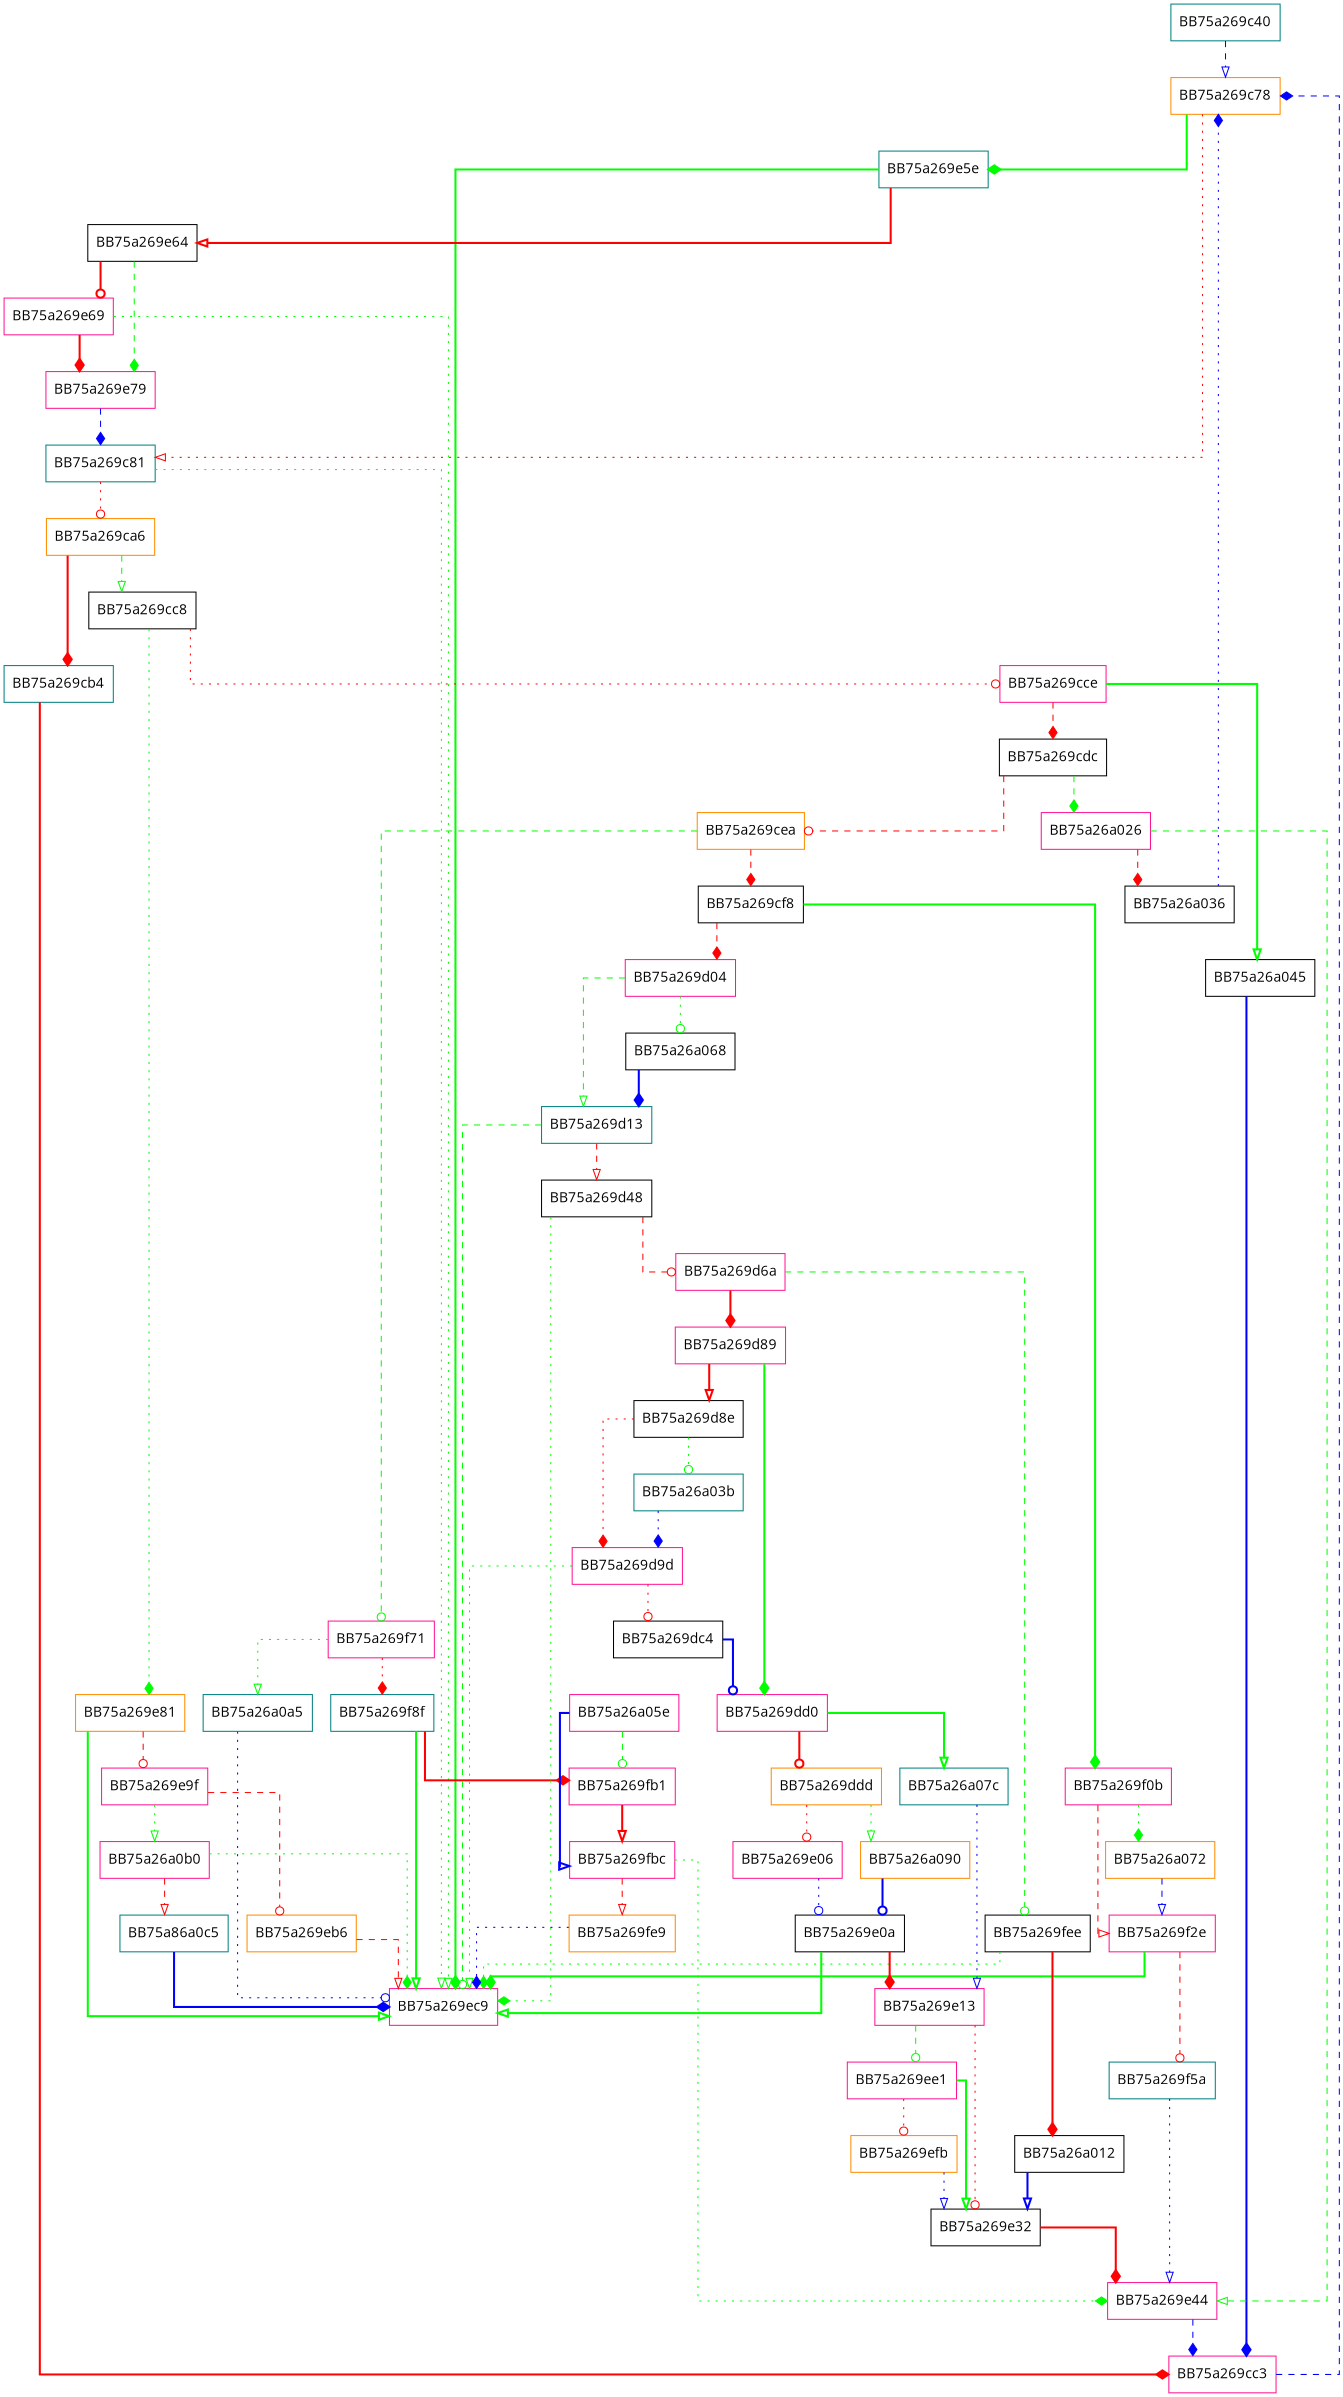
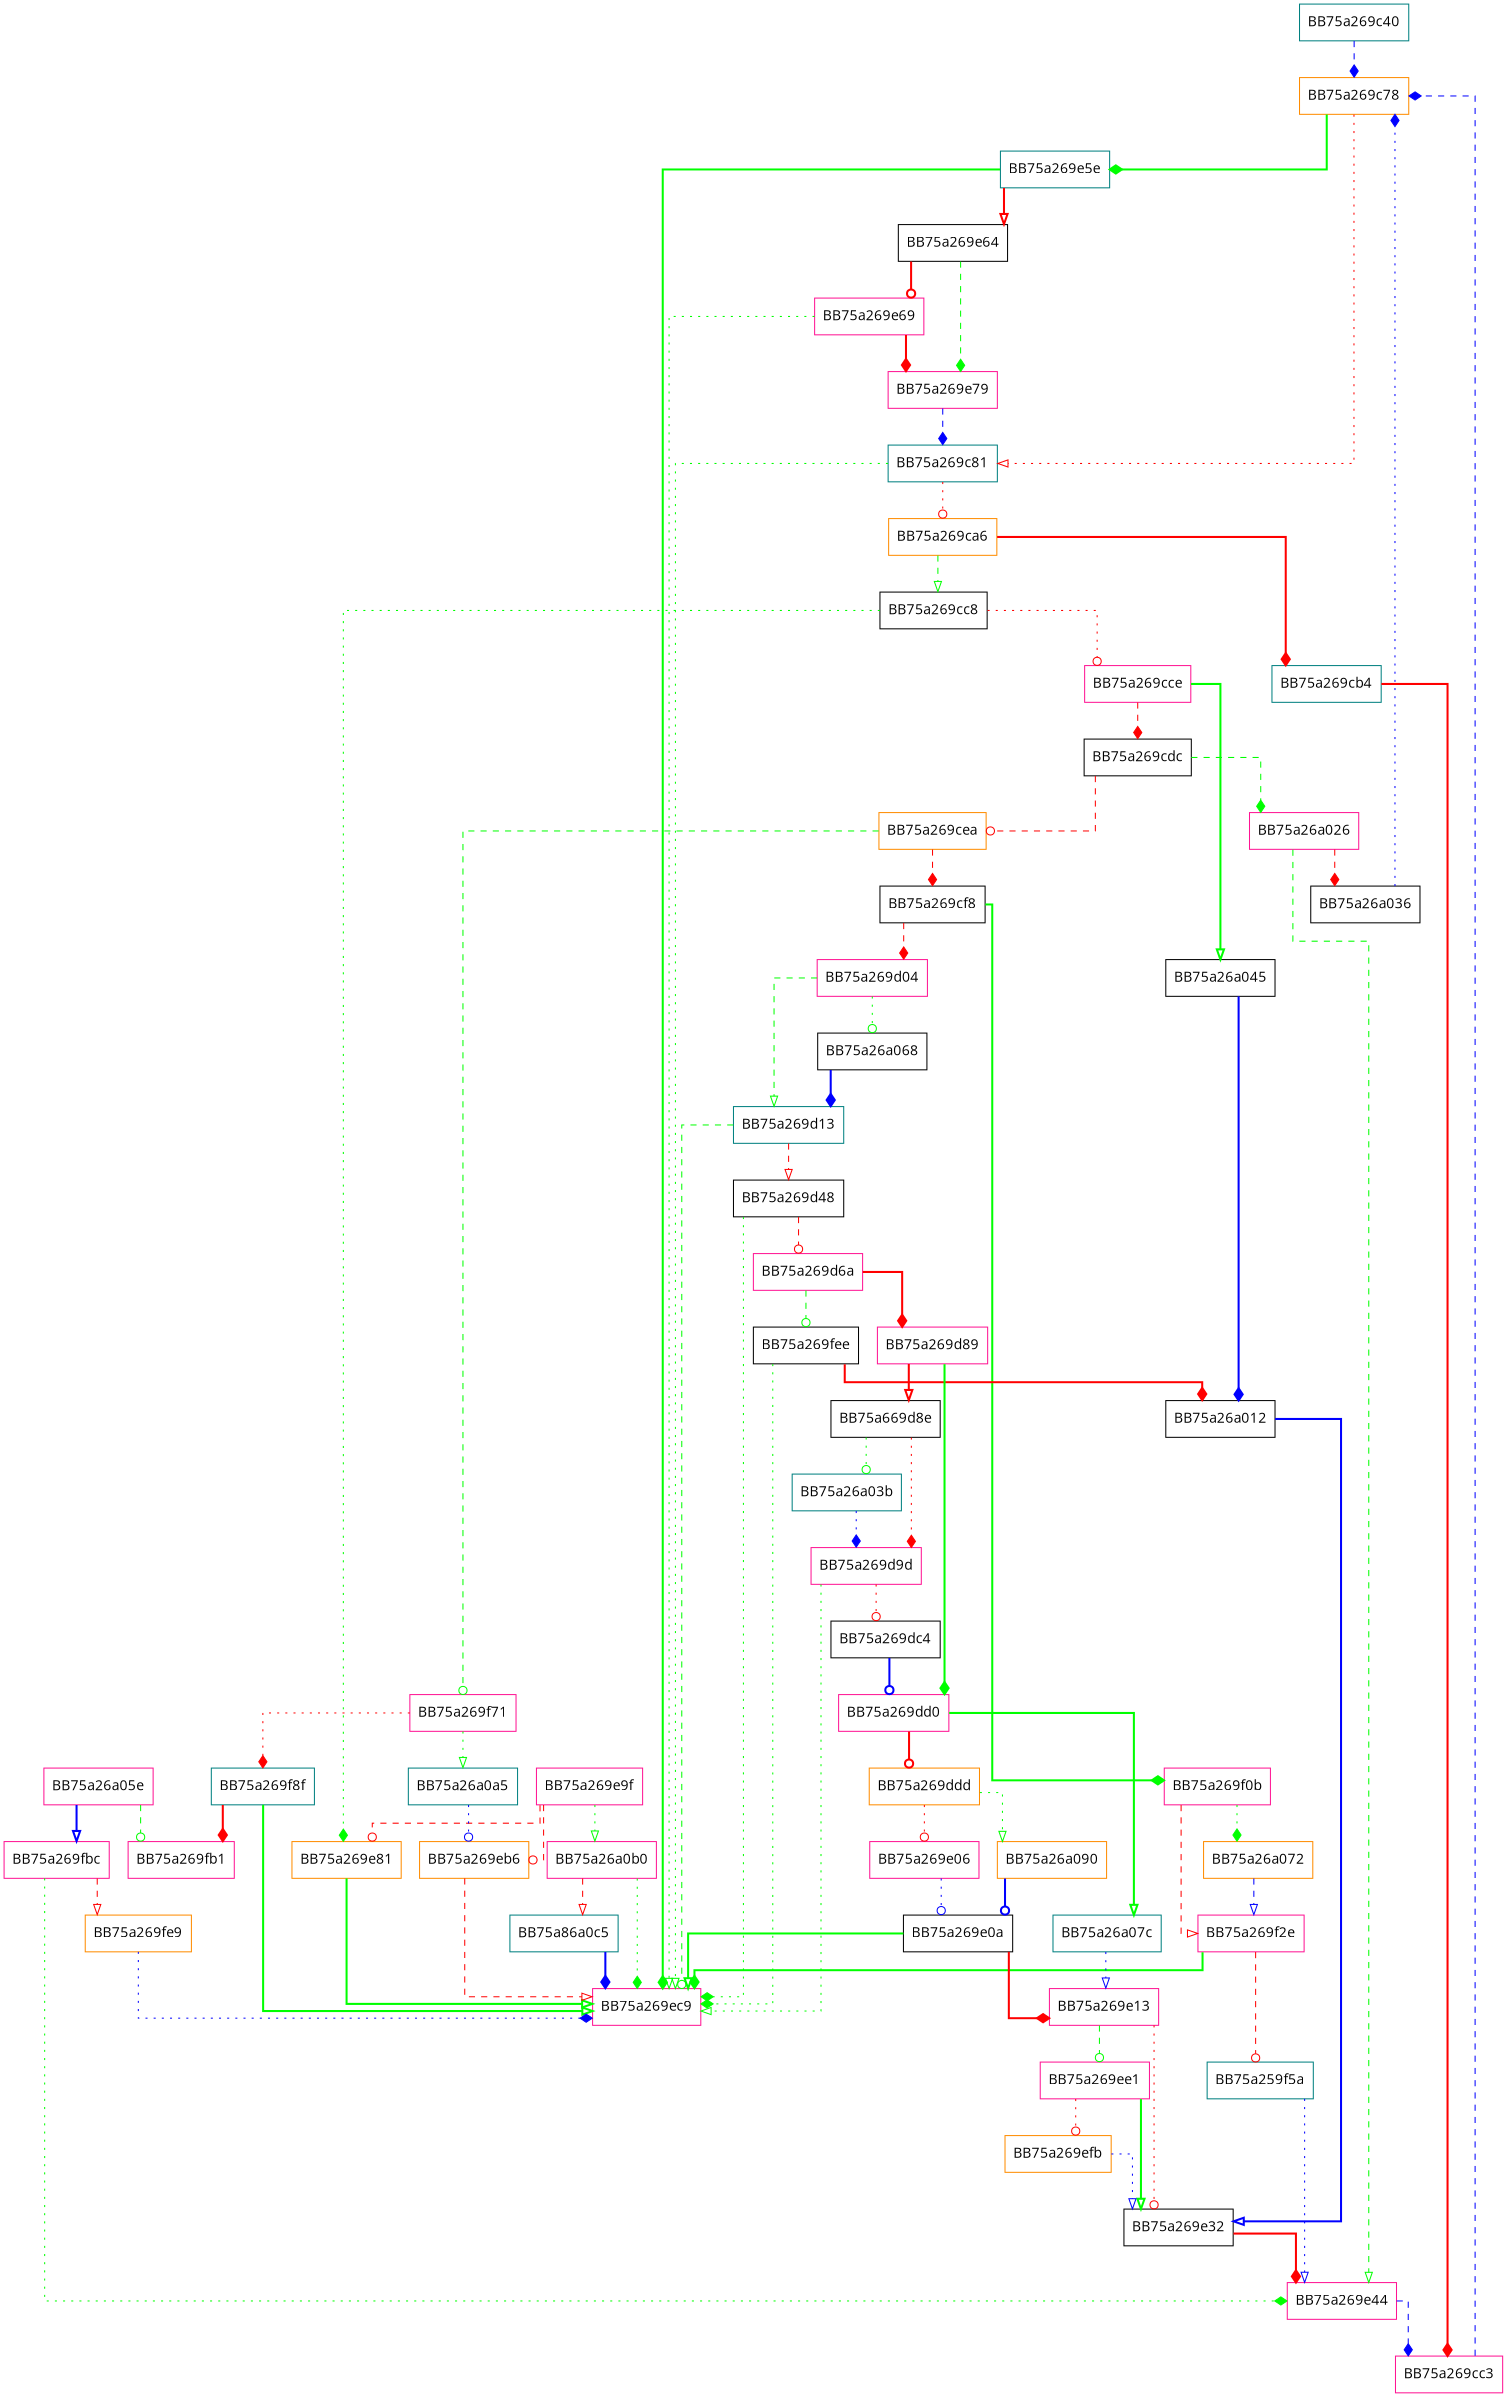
edge "BB75a269c40" -> "BB75a269c78": arrowhead onormal -> diamond
node "BB75a269d8e": label "BB75a269d8e" -> "BB75a669d8e"
edge "BB75a26a045" -> "BB75a269cc3": now "BB75a26a045" -> "BB75a26a012"
edge "BB75a269e81" -> "BB75a269e9f": reversed
edge "BB75a269fb1" -> "BB75a269fbc": removed
edge "BB75a26a0a5" -> "BB75a269ec9": now "BB75a26a0a5" -> "BB75a269eb6"
node "BB75a269f5a": label "BB75a269f5a" -> "BB75a259f5a"
